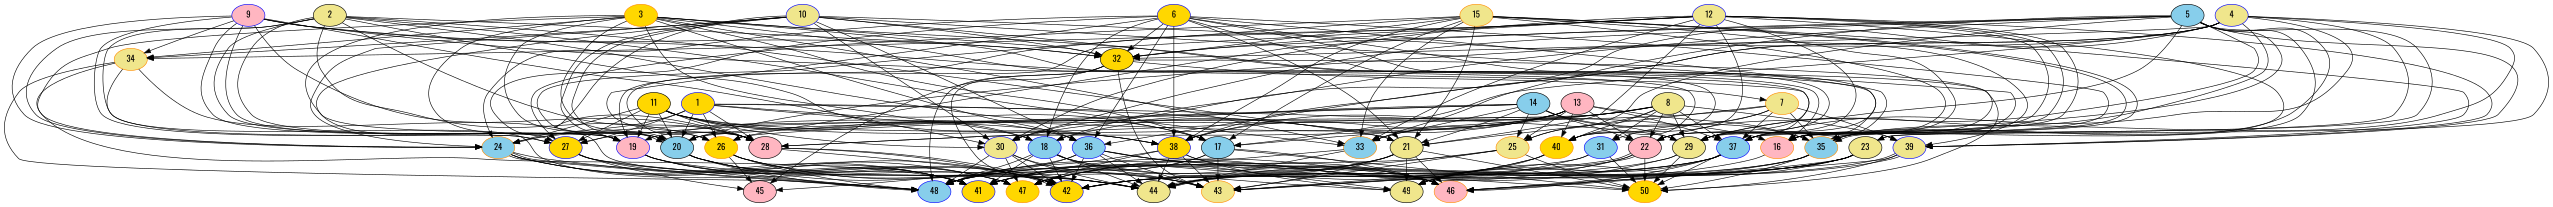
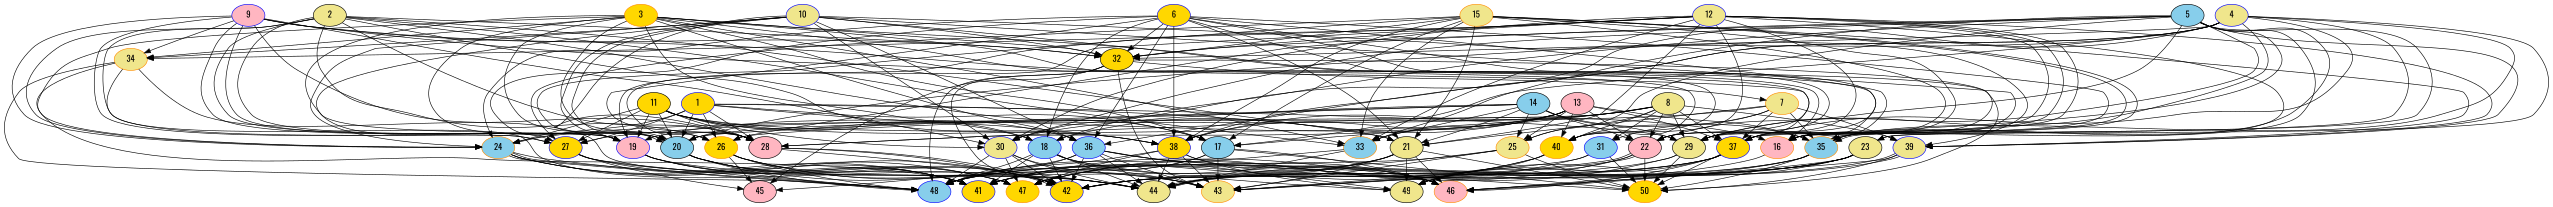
node "37": fillcolor skyblue -> gold
